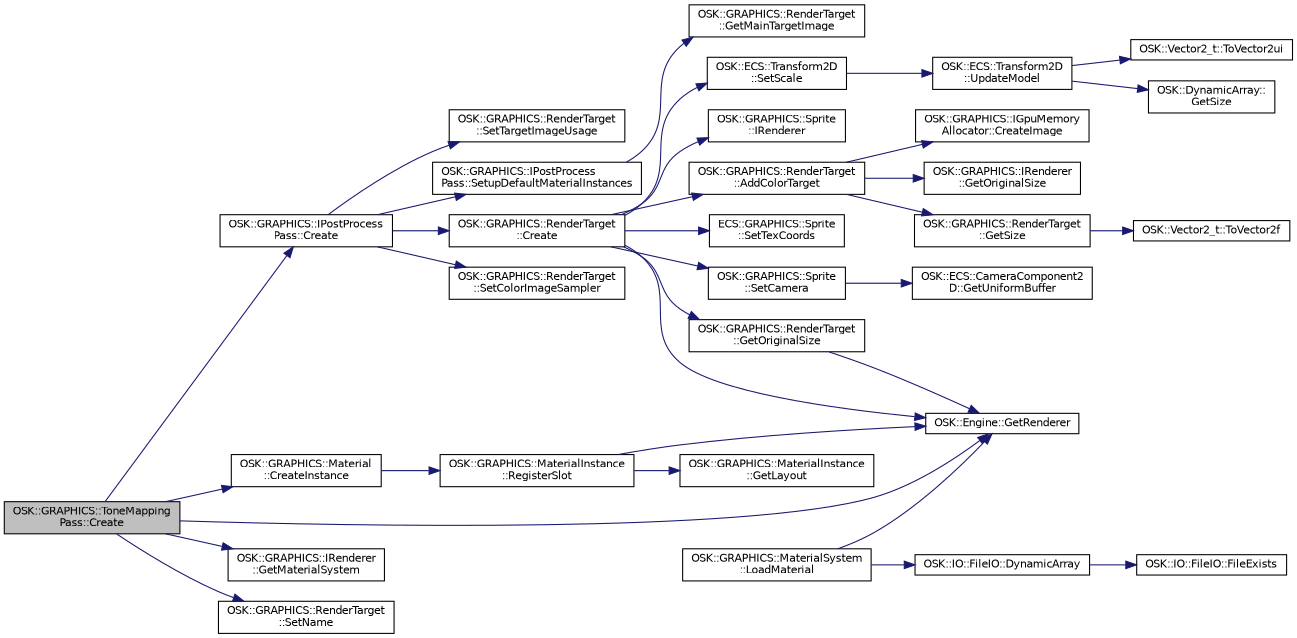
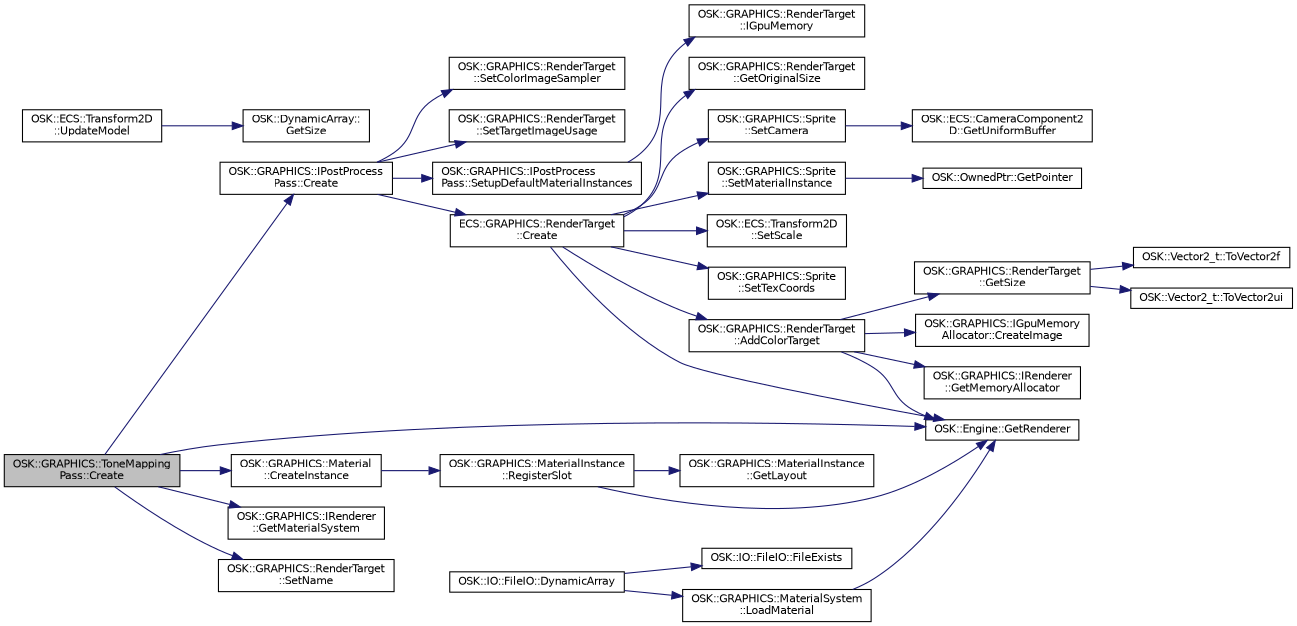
node "OSK::GRAPHICS::RenderTarget ::GetMainTargetImage": label "OSK::GRAPHICS::RenderTarget ::GetMainTargetImage" -> "OSK::GRAPHICS::RenderTarget ::IGpuMemory"
edge "OSK::ECS::Transform2D ::UpdateModel" -> "OSK::Vector2_t::ToVector2ui": now "OSK::GRAPHICS::RenderTarget ::GetSize" -> "OSK::Vector2_t::ToVector2ui"
edge "OSK::ECS::Transform2D ::SetScale" -> "OSK::ECS::Transform2D ::UpdateModel": removed
node "OSK::GRAPHICS::Sprite ::IRenderer": label "OSK::GRAPHICS::Sprite ::IRenderer" -> "OSK::GRAPHICS::Sprite ::SetMaterialInstance"
node "OSK::OwnedPtr::GetPointer": added
node "OSK::GRAPHICS::IRenderer ::GetOriginalSize": label "OSK::GRAPHICS::IRenderer ::GetOriginalSize" -> "OSK::GRAPHICS::IRenderer ::GetMemoryAllocator"
node "OSK::GRAPHICS::RenderTarget ::Create": label "OSK::GRAPHICS::RenderTarget ::Create" -> "ECS::GRAPHICS::RenderTarget ::Create"
node "ECS::GRAPHICS::Sprite ::SetTexCoords": label "ECS::GRAPHICS::Sprite ::SetTexCoords" -> "OSK::GRAPHICS::Sprite ::SetTexCoords"
edge "OSK::GRAPHICS::RenderTarget ::GetOriginalSize" -> "OSK::Engine::GetRenderer": now "OSK::GRAPHICS::RenderTarget ::AddColorTarget" -> "OSK::Engine::GetRenderer"
edge "OSK::GRAPHICS::MaterialSystem ::LoadMaterial" -> "OSK::IO::FileIO::DynamicArray": reversed
